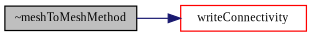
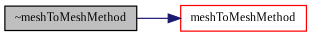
node "writeConnectivity": label "writeConnectivity" -> "meshToMeshMethod"
